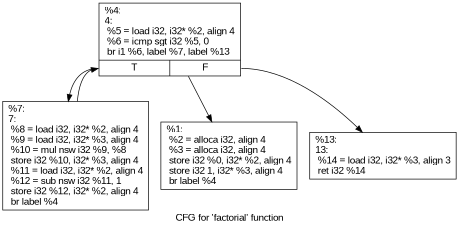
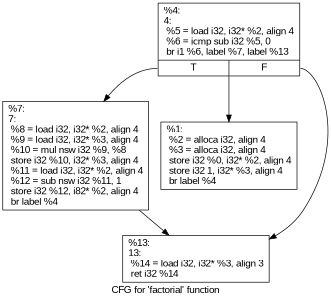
node "%4:": text "%6 = icmp sgt i32 %5, 0" -> "%6 = icmp sub i32 %5, 0"
edge "%7:" -> "%4:": now "%7:" -> "%13:"
node "%7:": text "store i32 %12, i32* %2, align 4" -> "store i32 %12, i82* %2, align 4"
